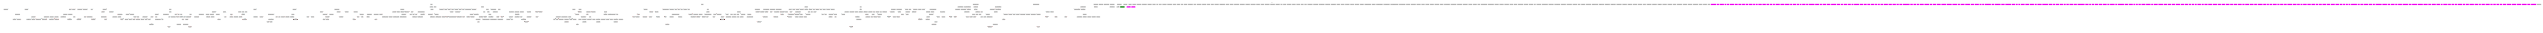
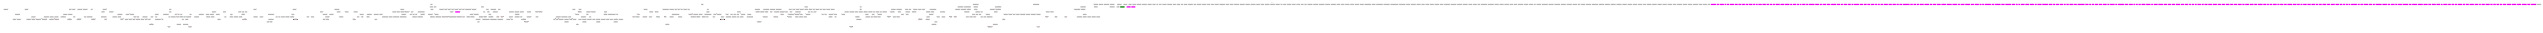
node "ssl_cipher_list_to_bytes": fillcolor #c0c0c0 -> #ff00ff
